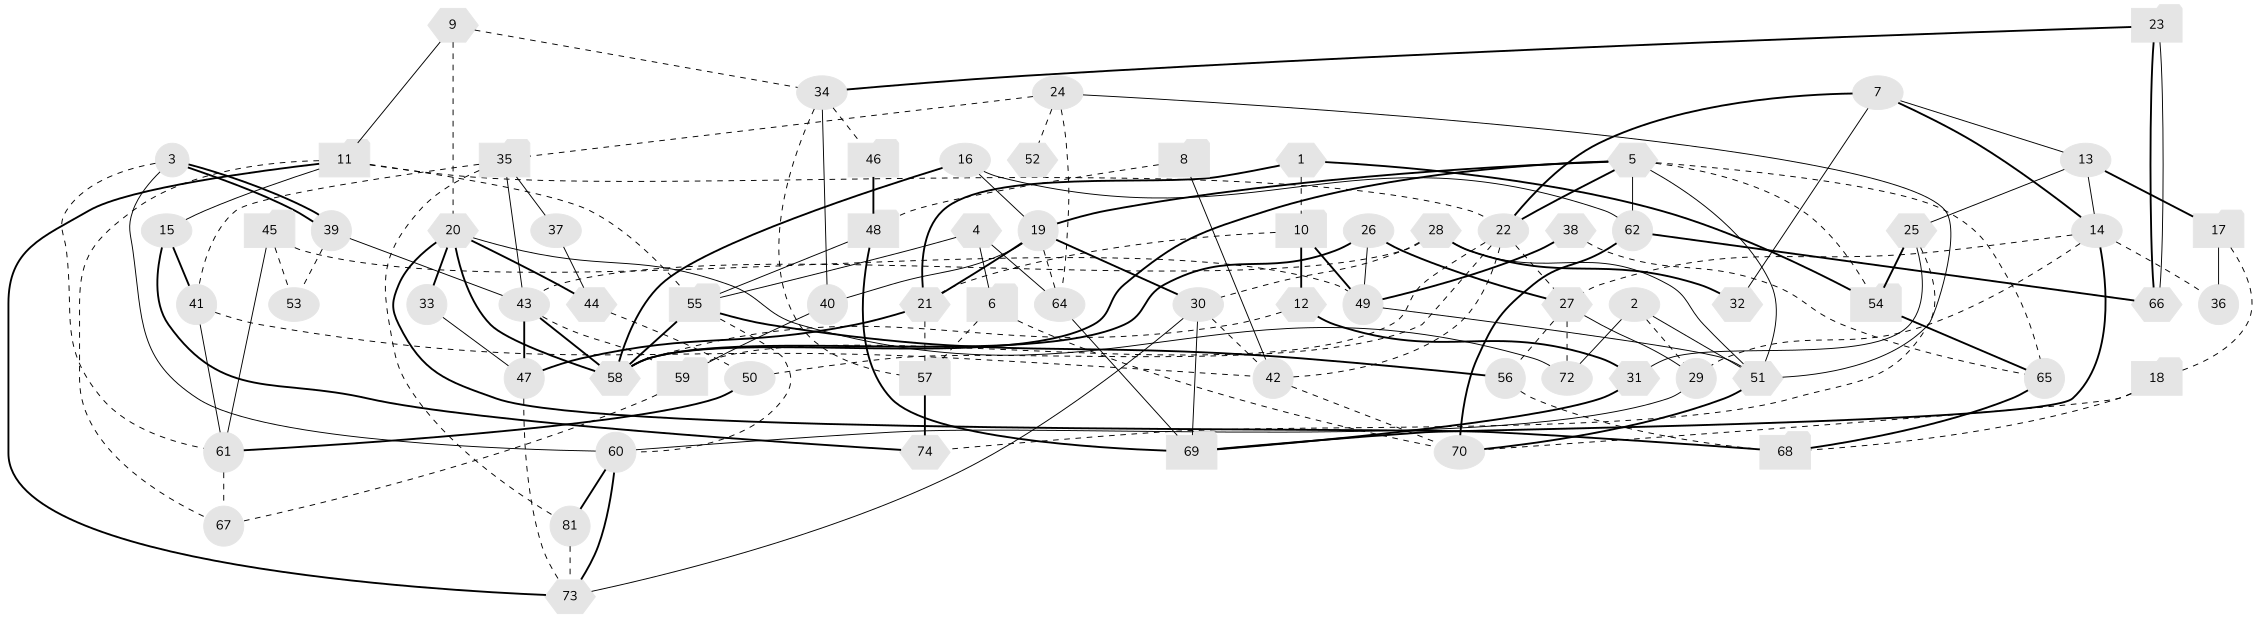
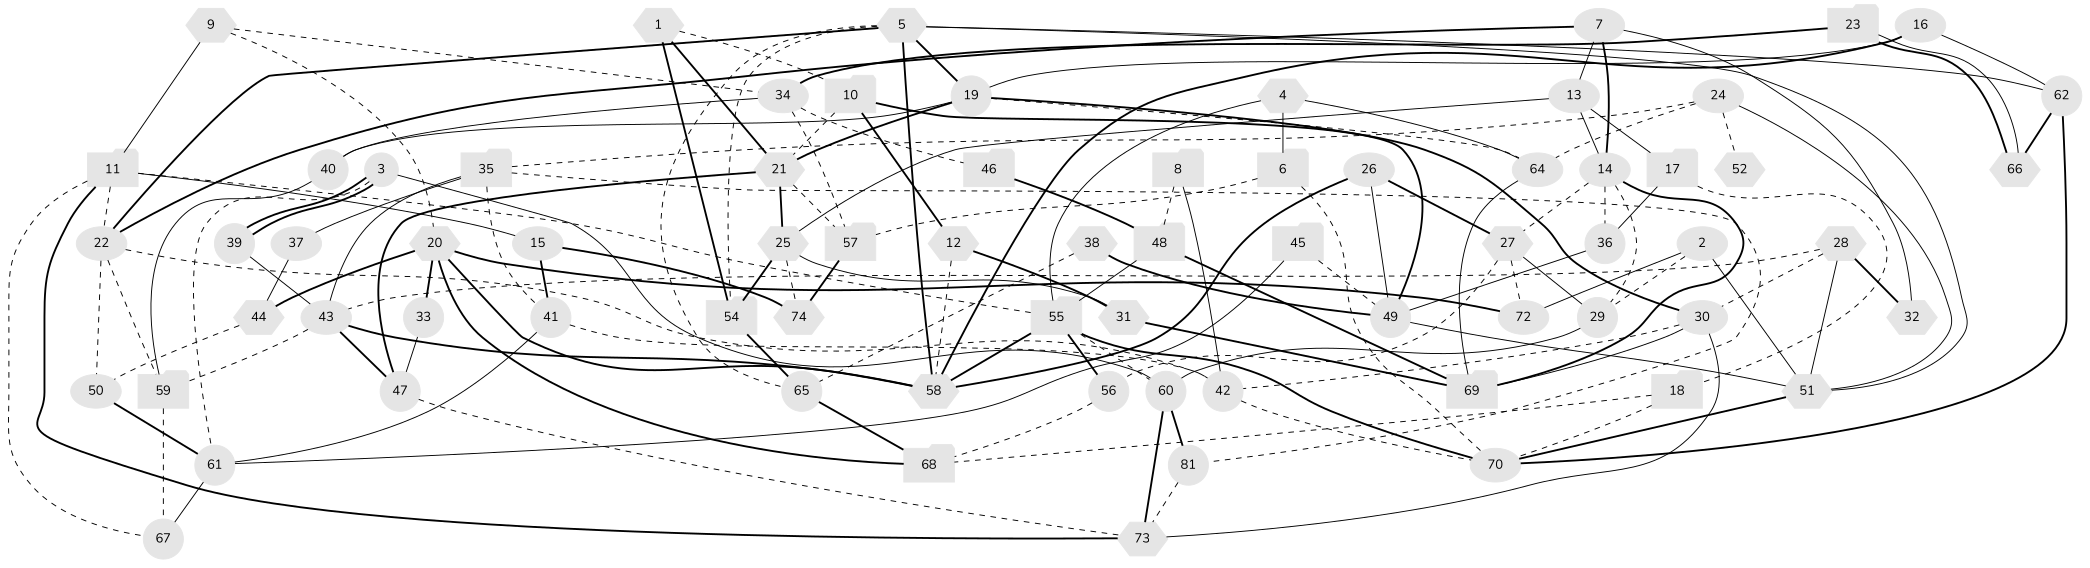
edge "13" -- "17": style bold -> solid
edge "21" -- "25": added
edge "22" -- "27": removed
edge "36" -- "49": added
node "53": removed
edge "20" -- "72": style solid -> bold
edge "55" -- "70": added
edge "61" -- "67": style dashed -> solid
